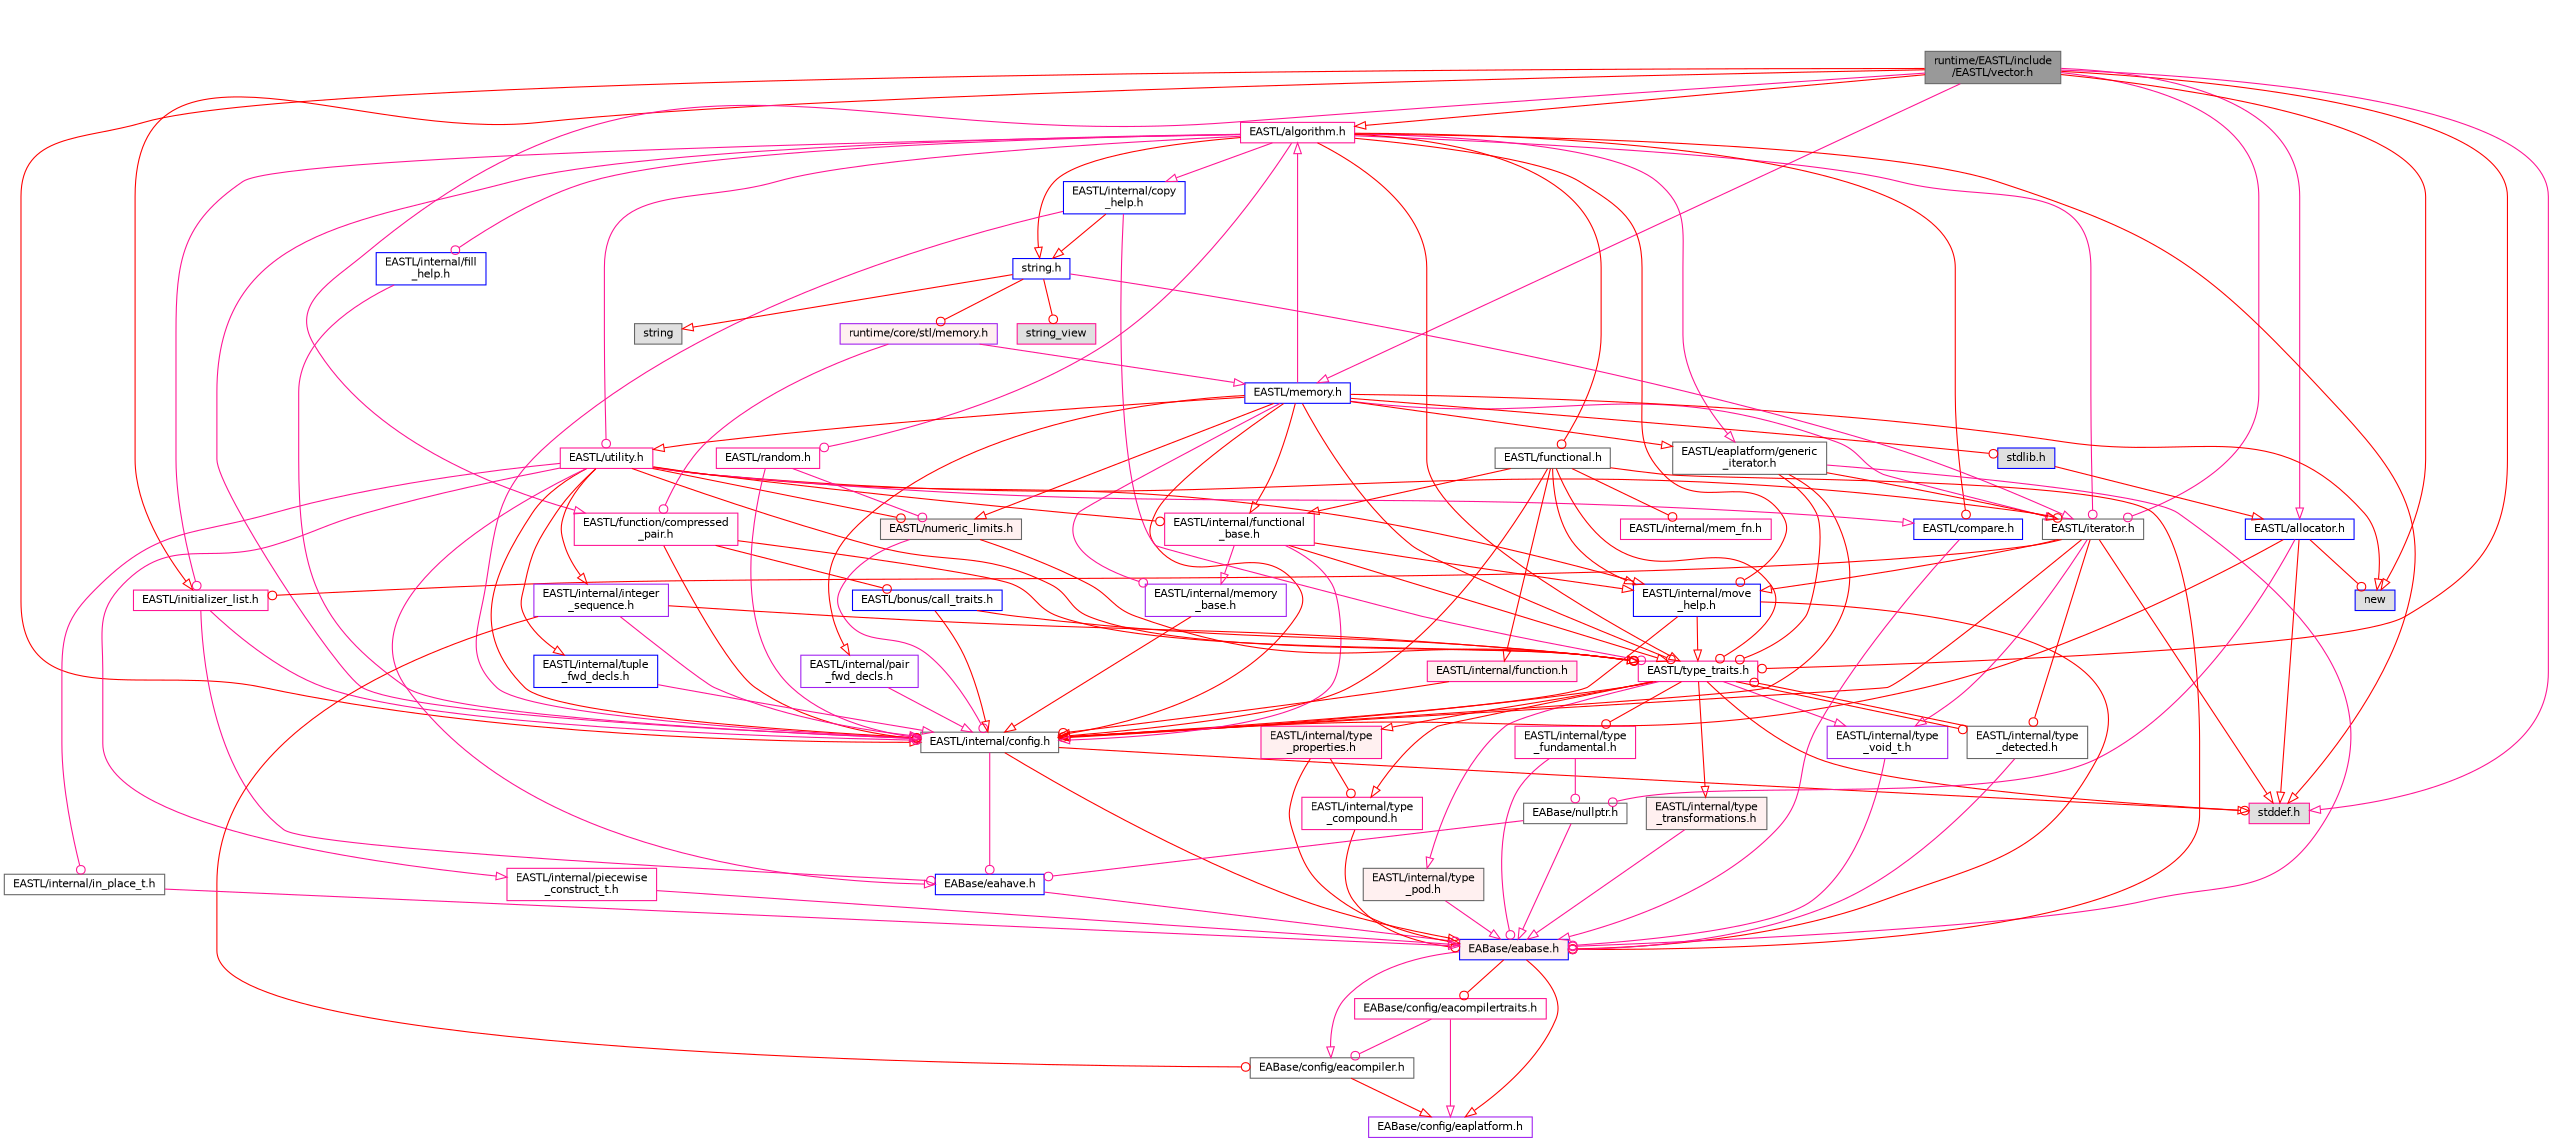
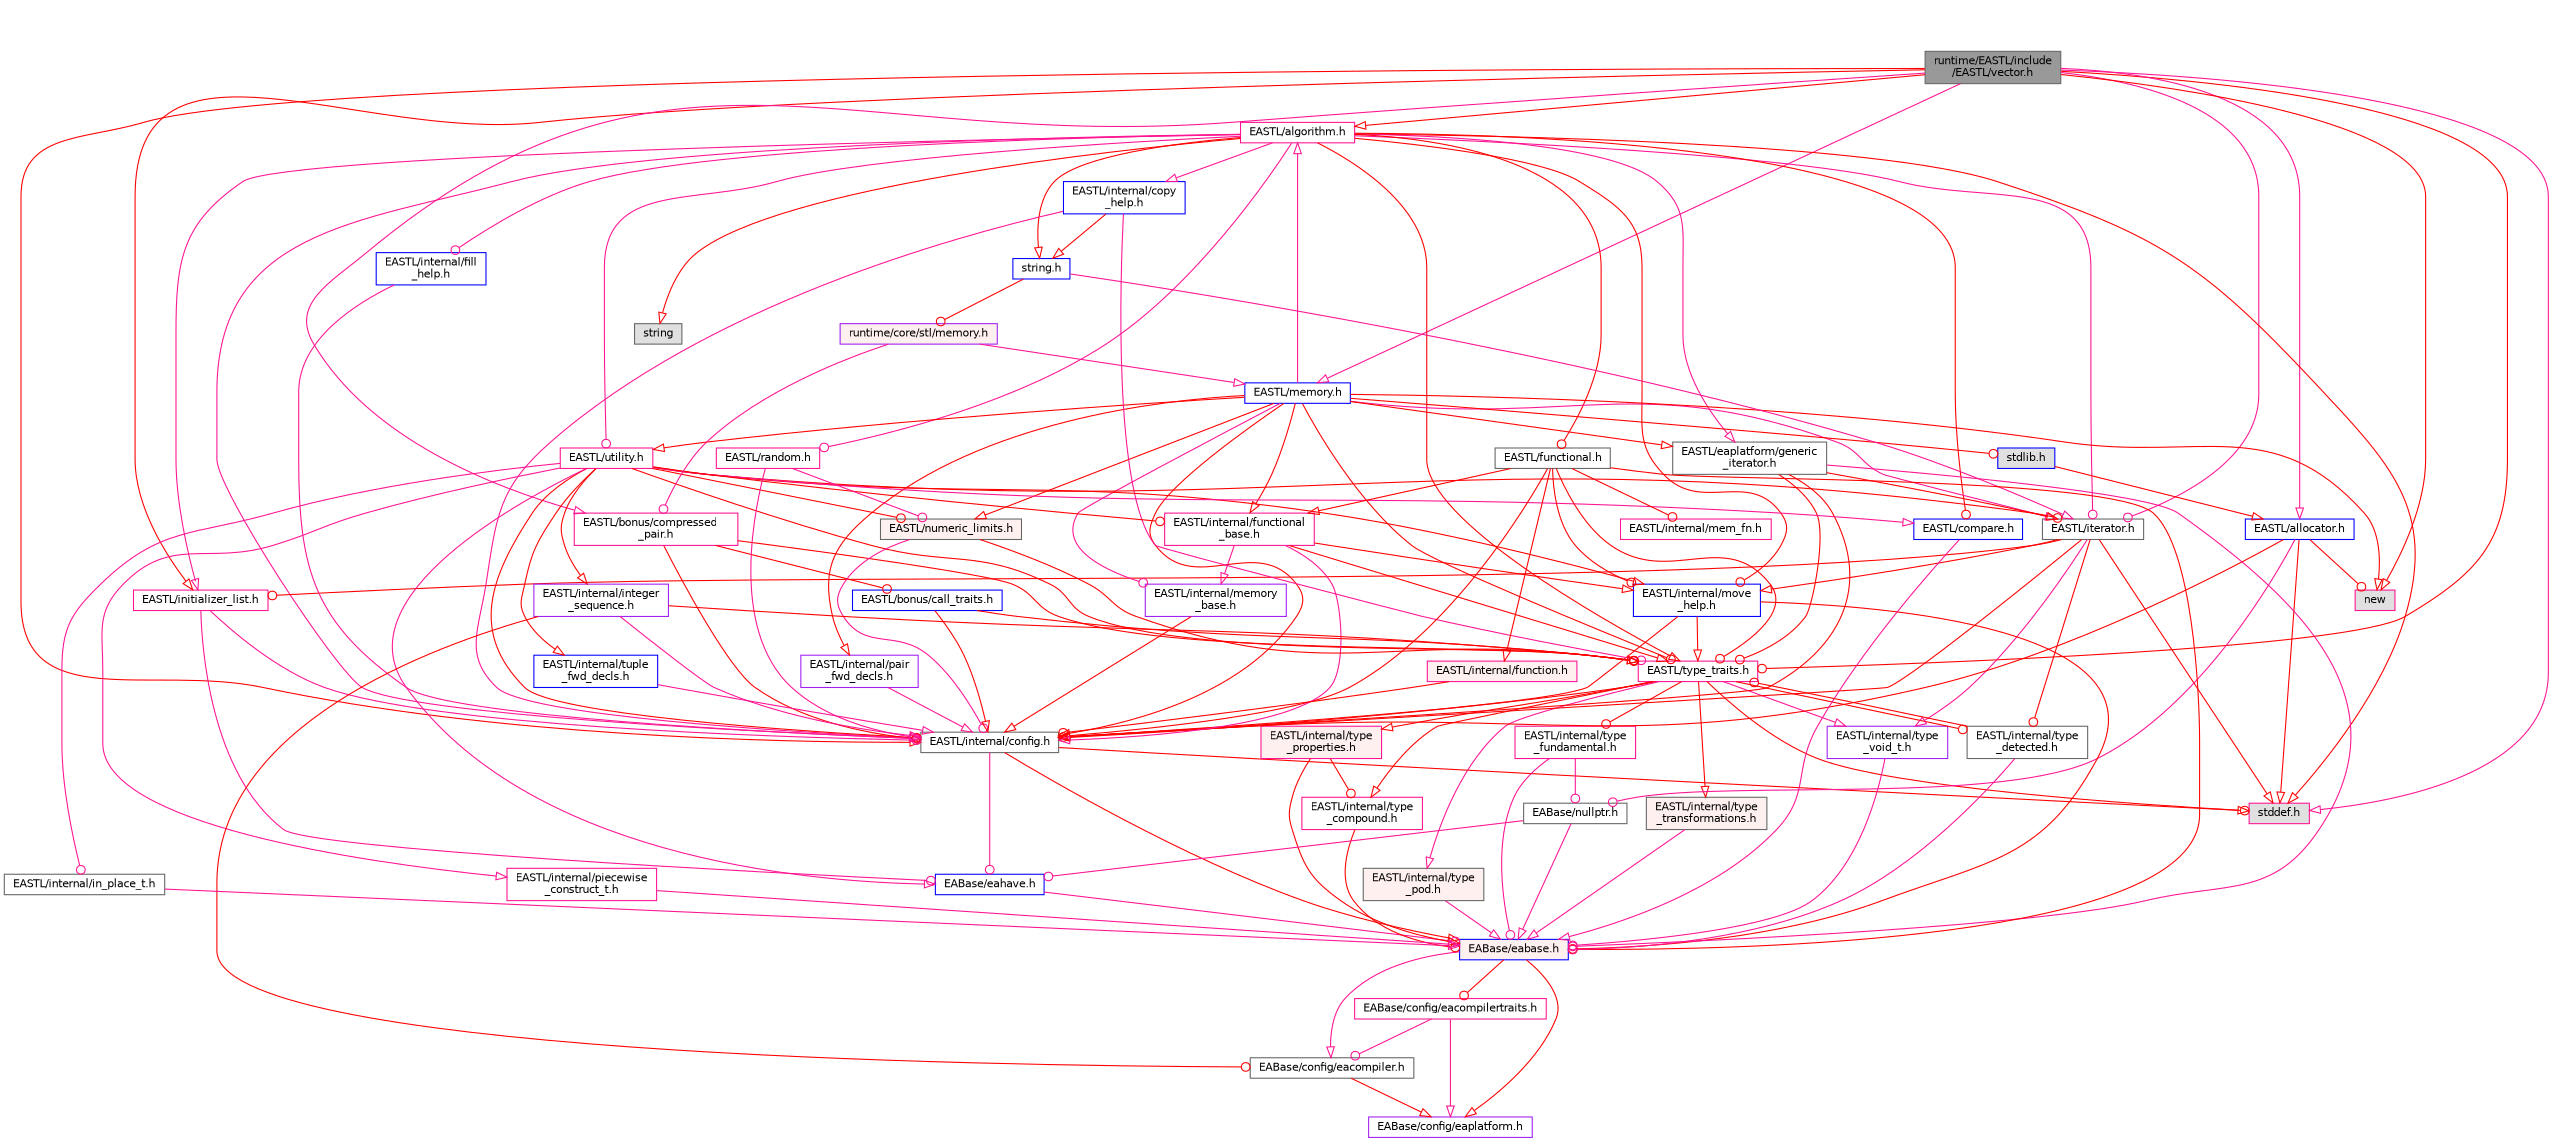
edge "EASTL/algorithm.h" -> "EASTL/initializer_list.h": arrowhead odot -> onormal
edge "string.h" -> "string": now "EASTL/algorithm.h" -> "string"
node "string_view": removed
node "EASTL/function/compressed _pair.h": label "EASTL/function/compressed _pair.h" -> "EASTL/bonus/compressed _pair.h"
edge "EASTL/functional.h" -> "EASTL/internal/move _help.h": arrowhead onormal -> odot
node "new": color blue -> deeppink
